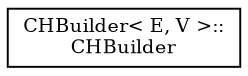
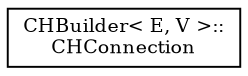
node "CHBuilder< E, V >:: CHBuilder": label "CHBuilder< E, V >:: CHBuilder" -> "CHBuilder< E, V >:: CHConnection"
